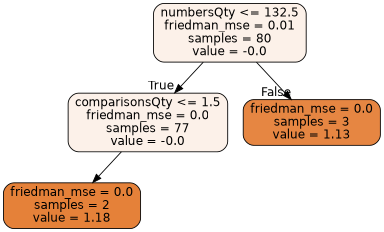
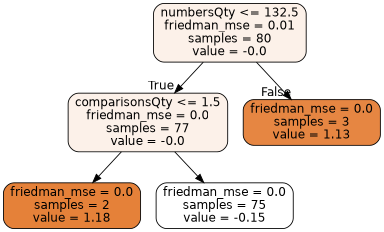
node "friedman_mse = 0.0 samples = 75 value = -0.15": added
